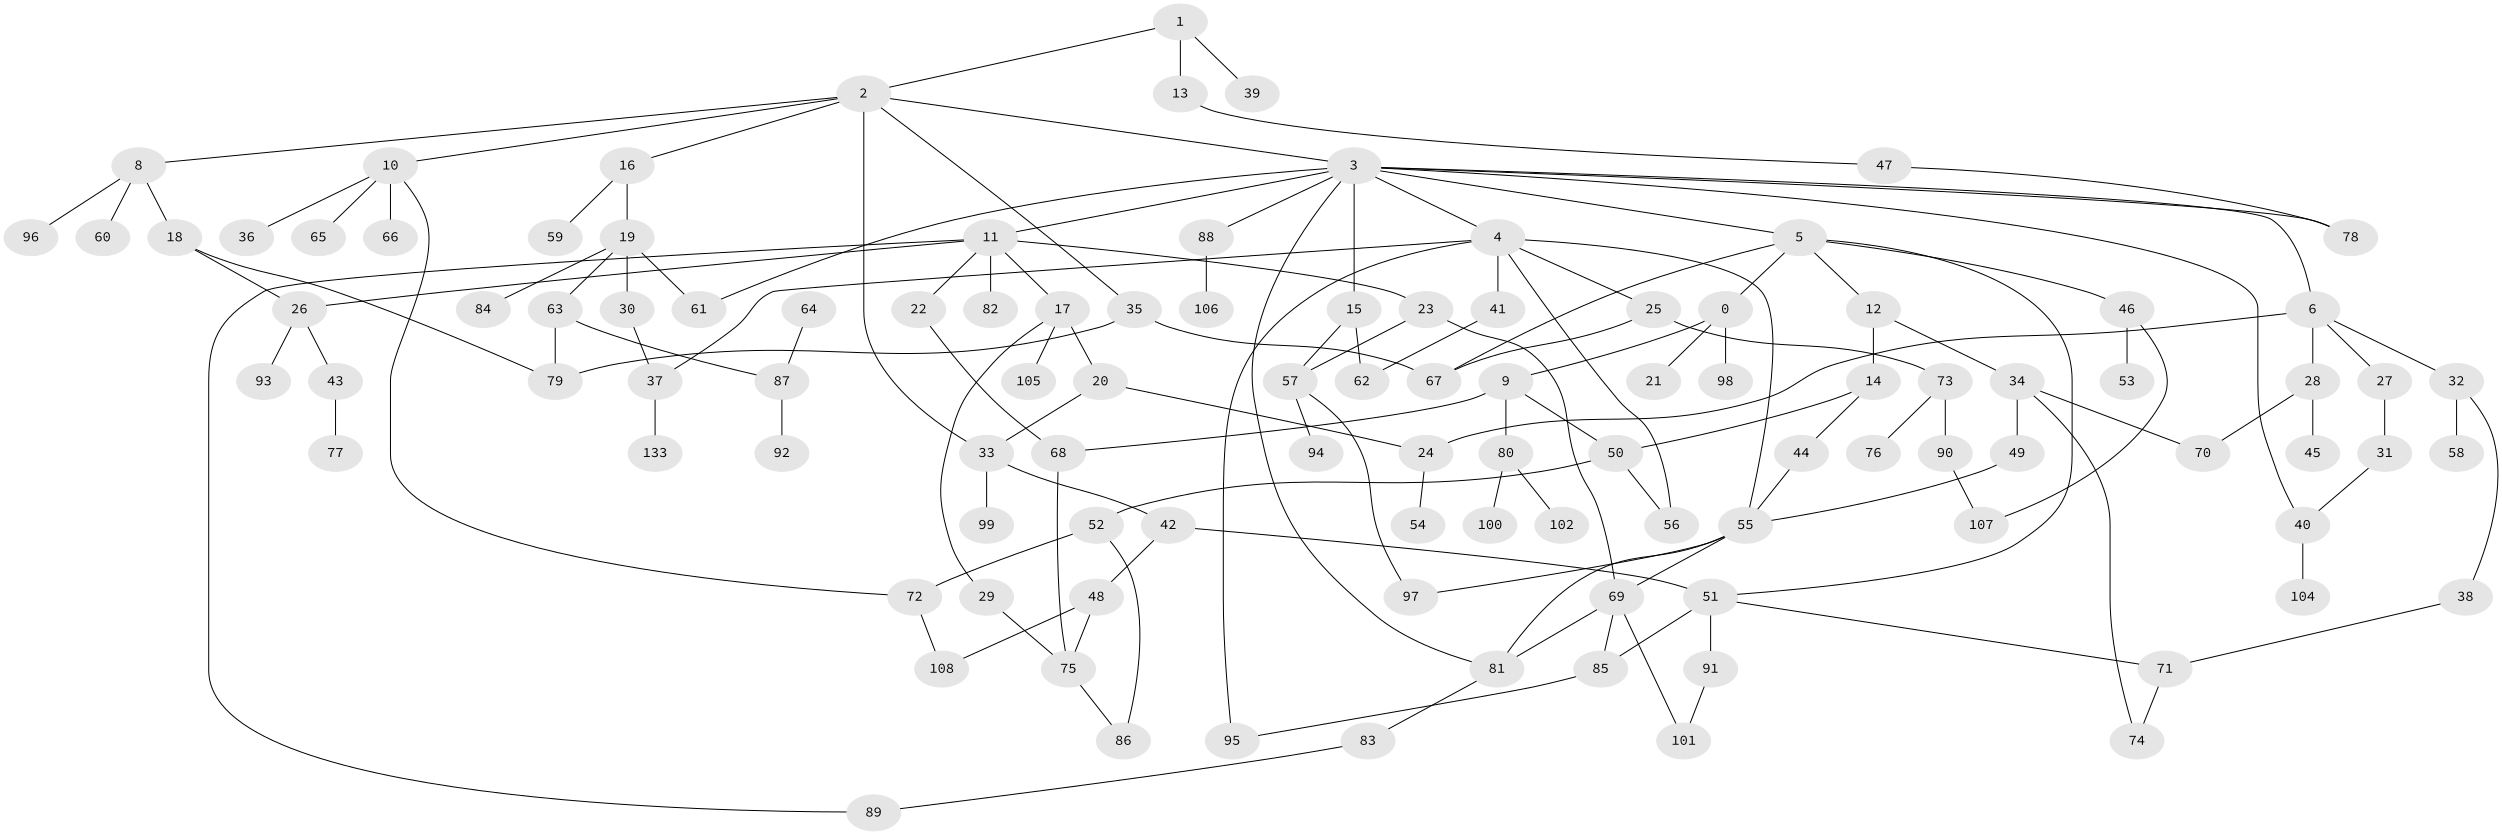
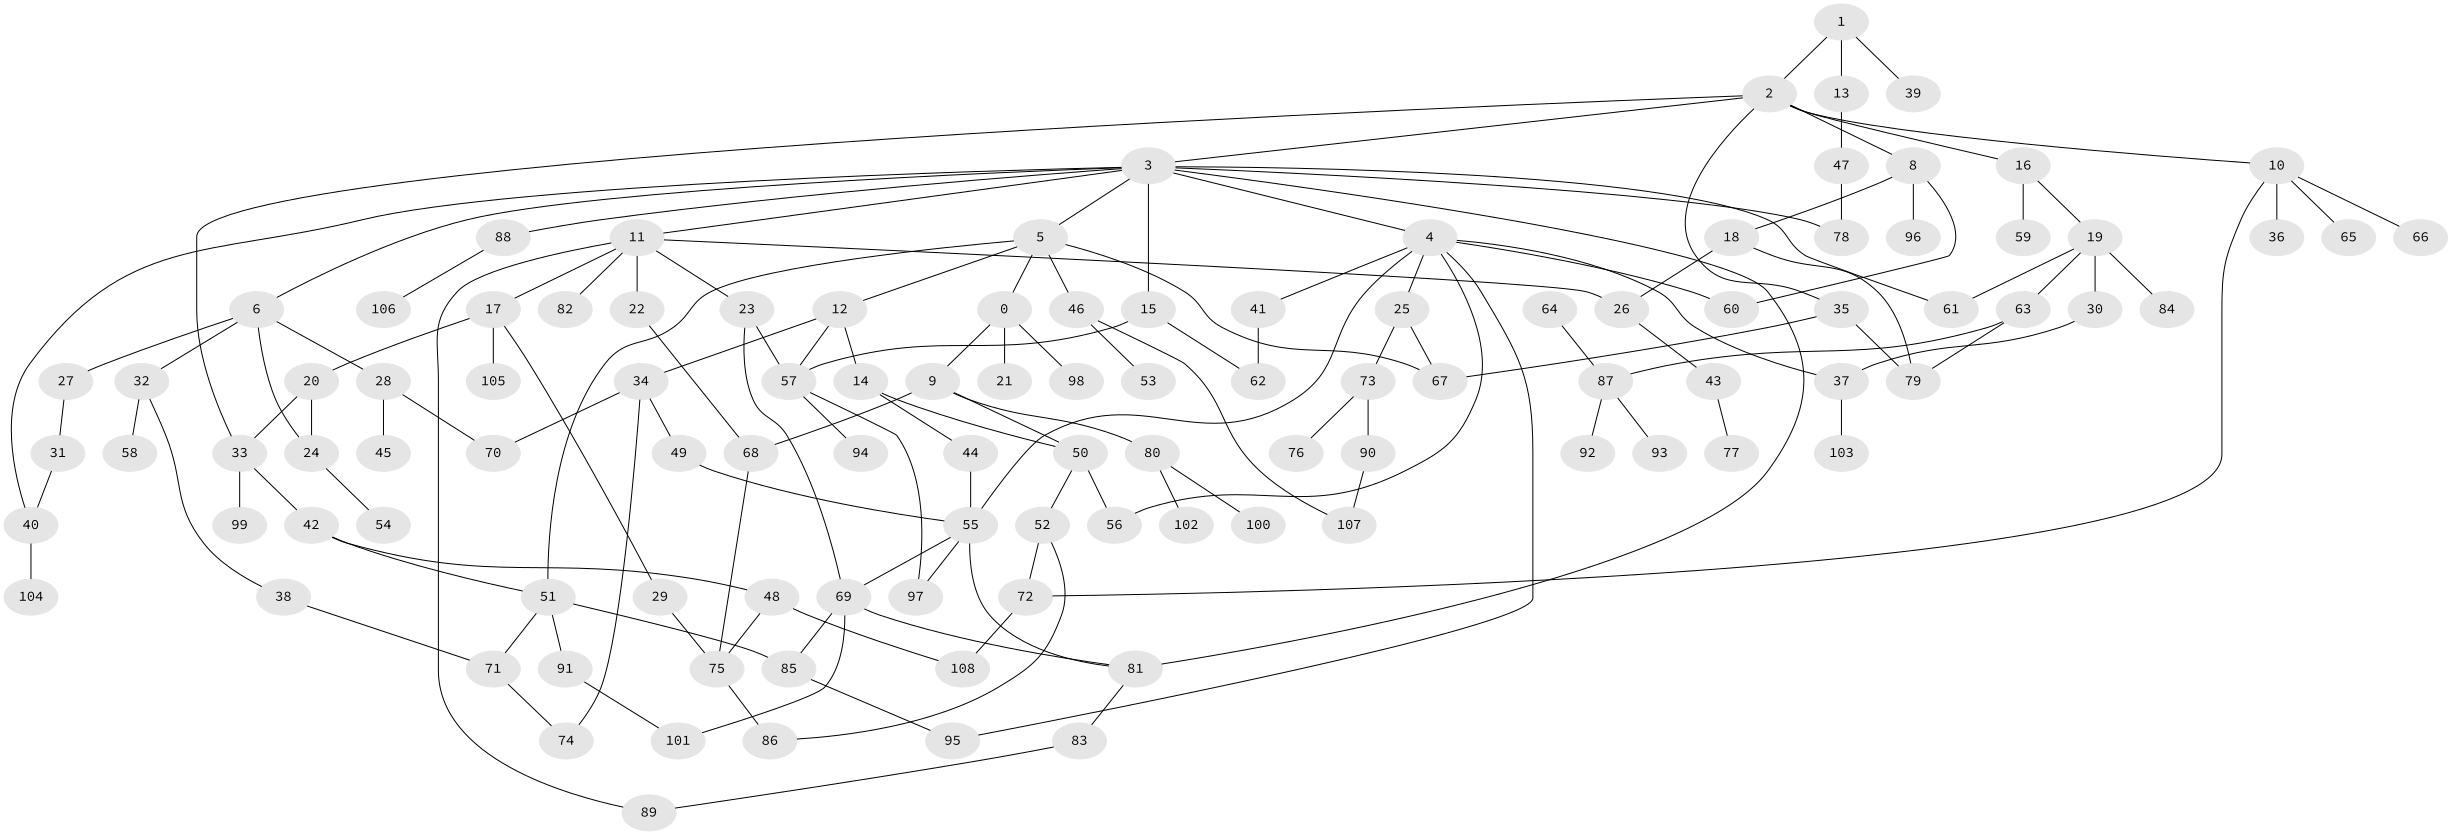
edge "4" -- "60": added
edge "26" -- "93": now "87" -- "93"
edge "12" -- "57": added
node "133": label "133" -> "103"
